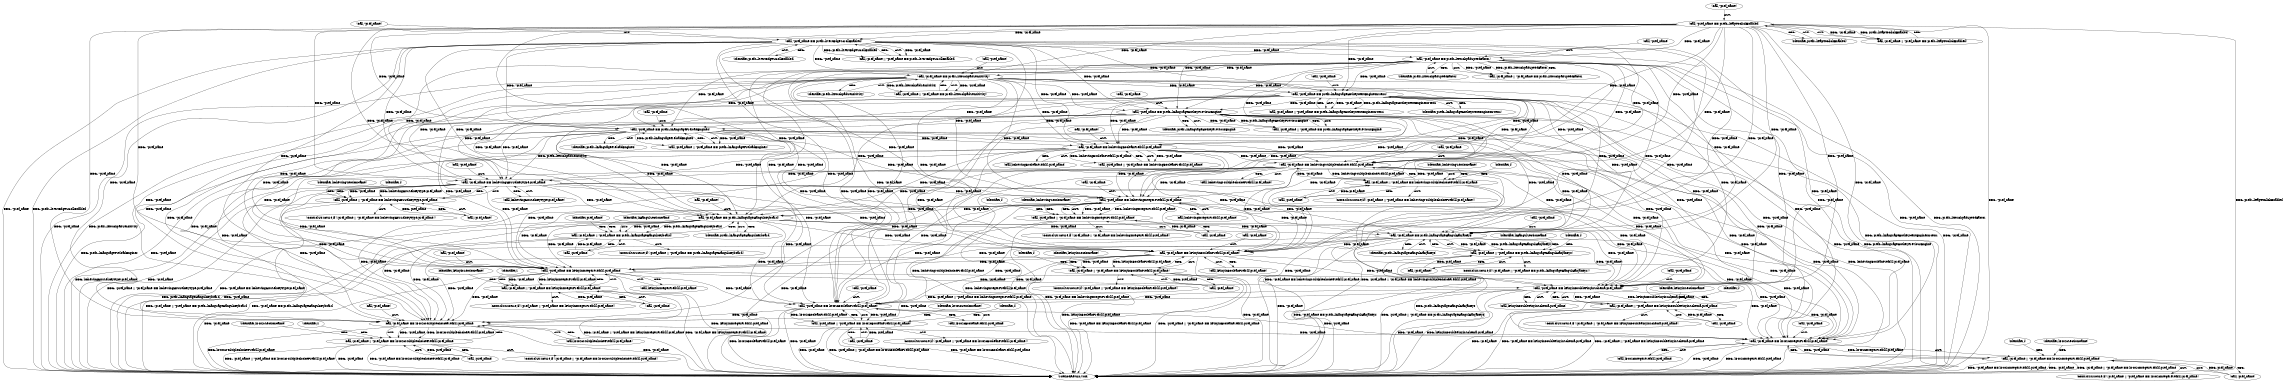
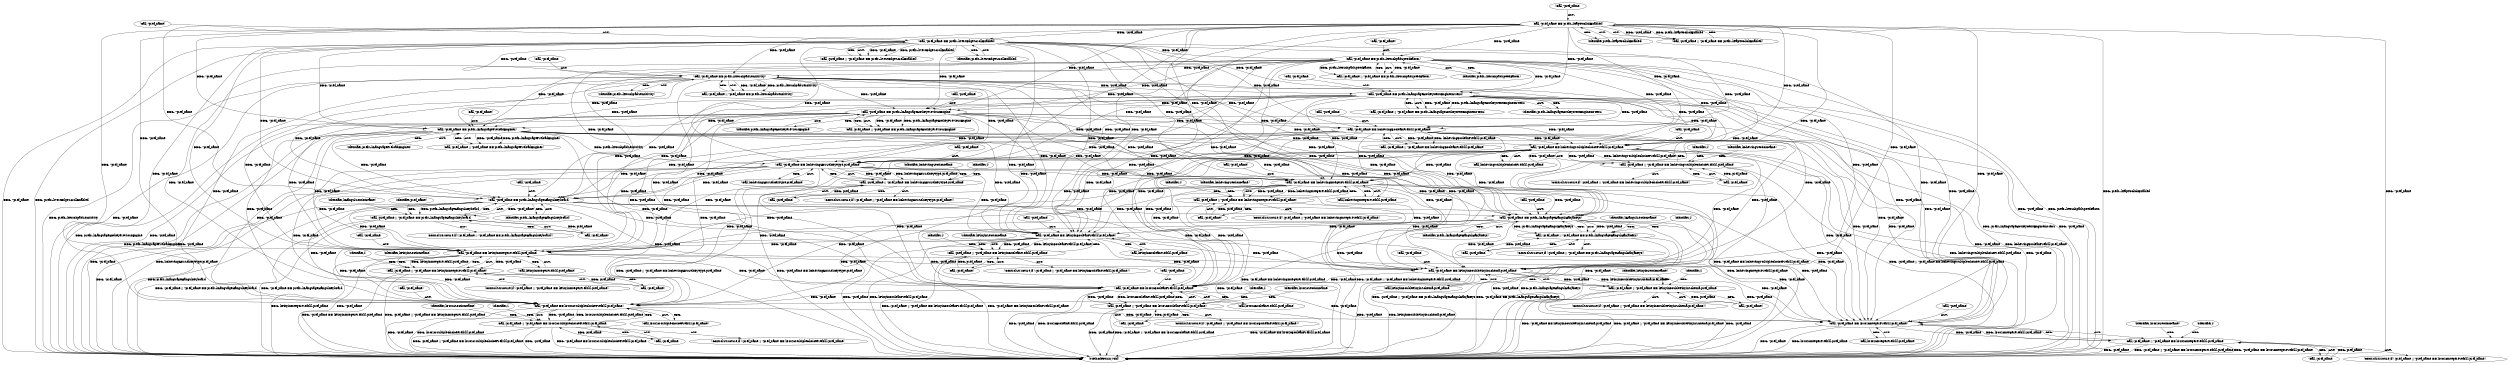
edge "(Call,*pref_name == prefs::kLanguagePreloadEngines)" -> "(Call,*pref_name == kChewingBooleanPrefs[i].pref_name)": now "(Call,*pref_name == prefs::kLanguagePreloadEngines)" -> "(Call,kChewingIntegerPrefs[i].pref_name)"
node "(Call,kChewingBooleanPrefs[i].pref_name)": removed
